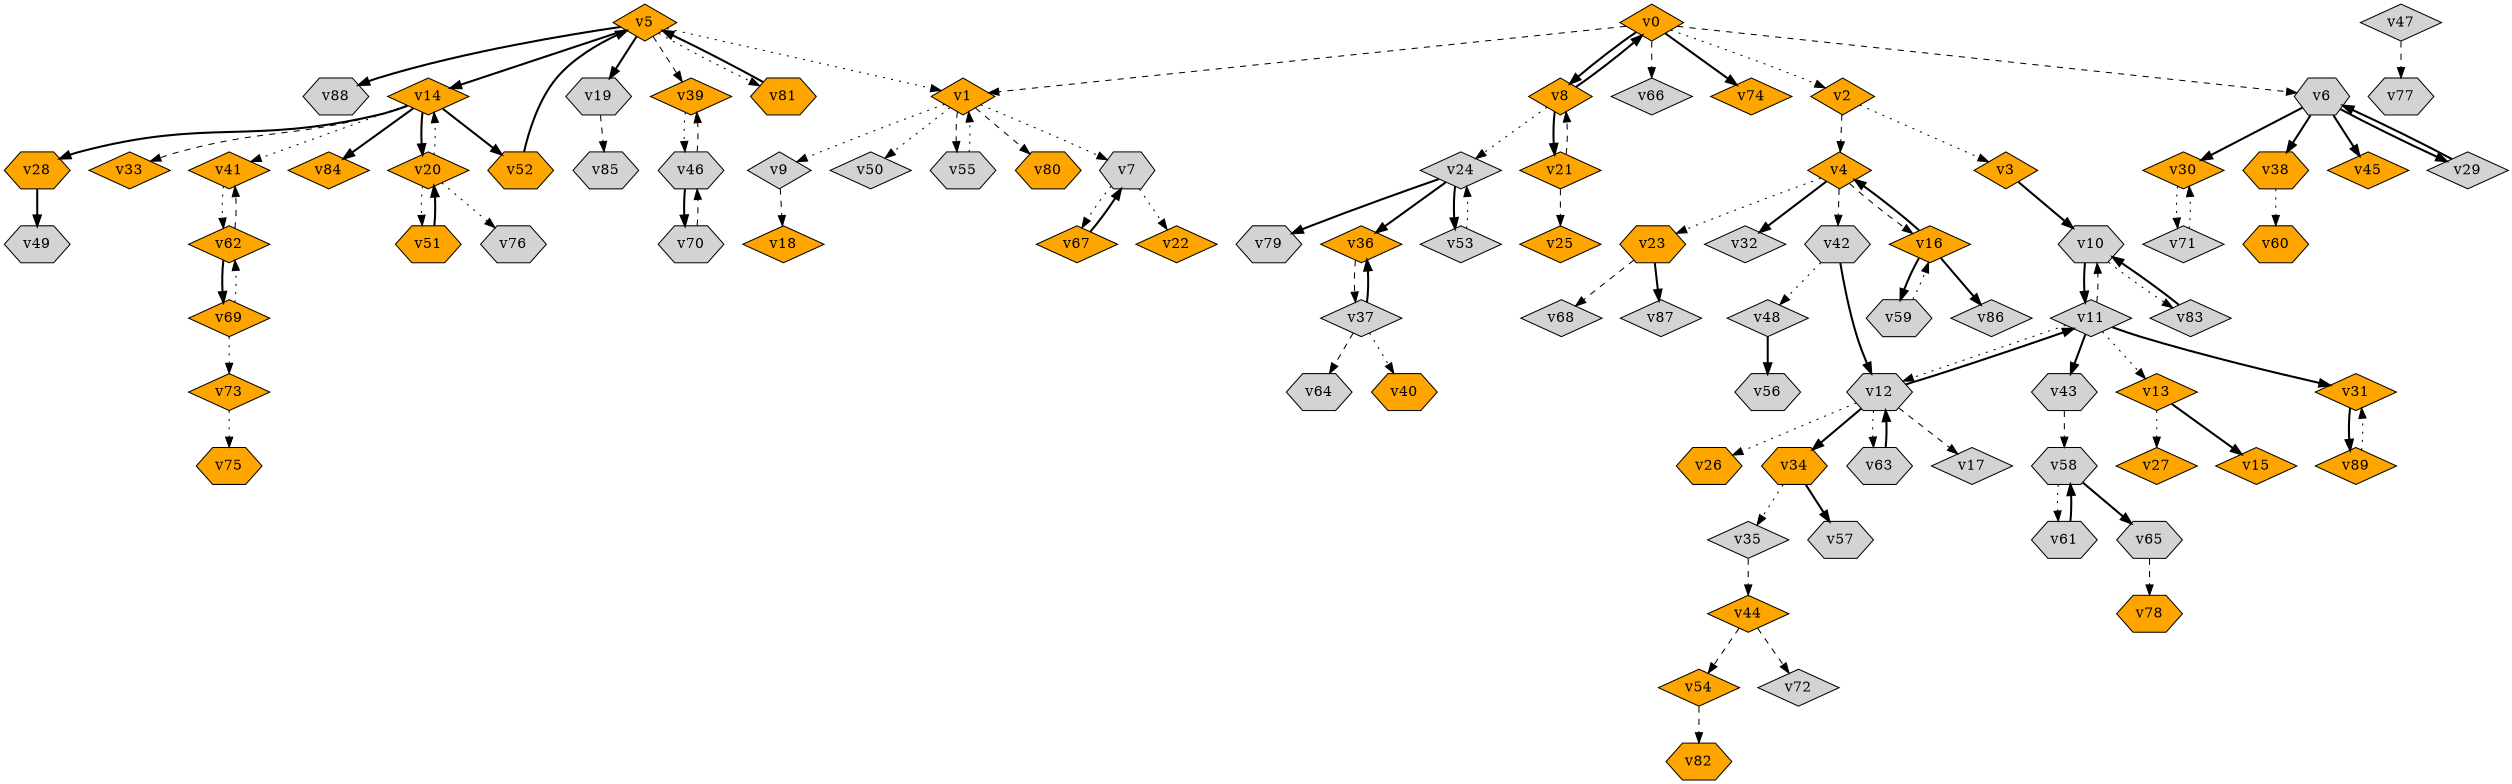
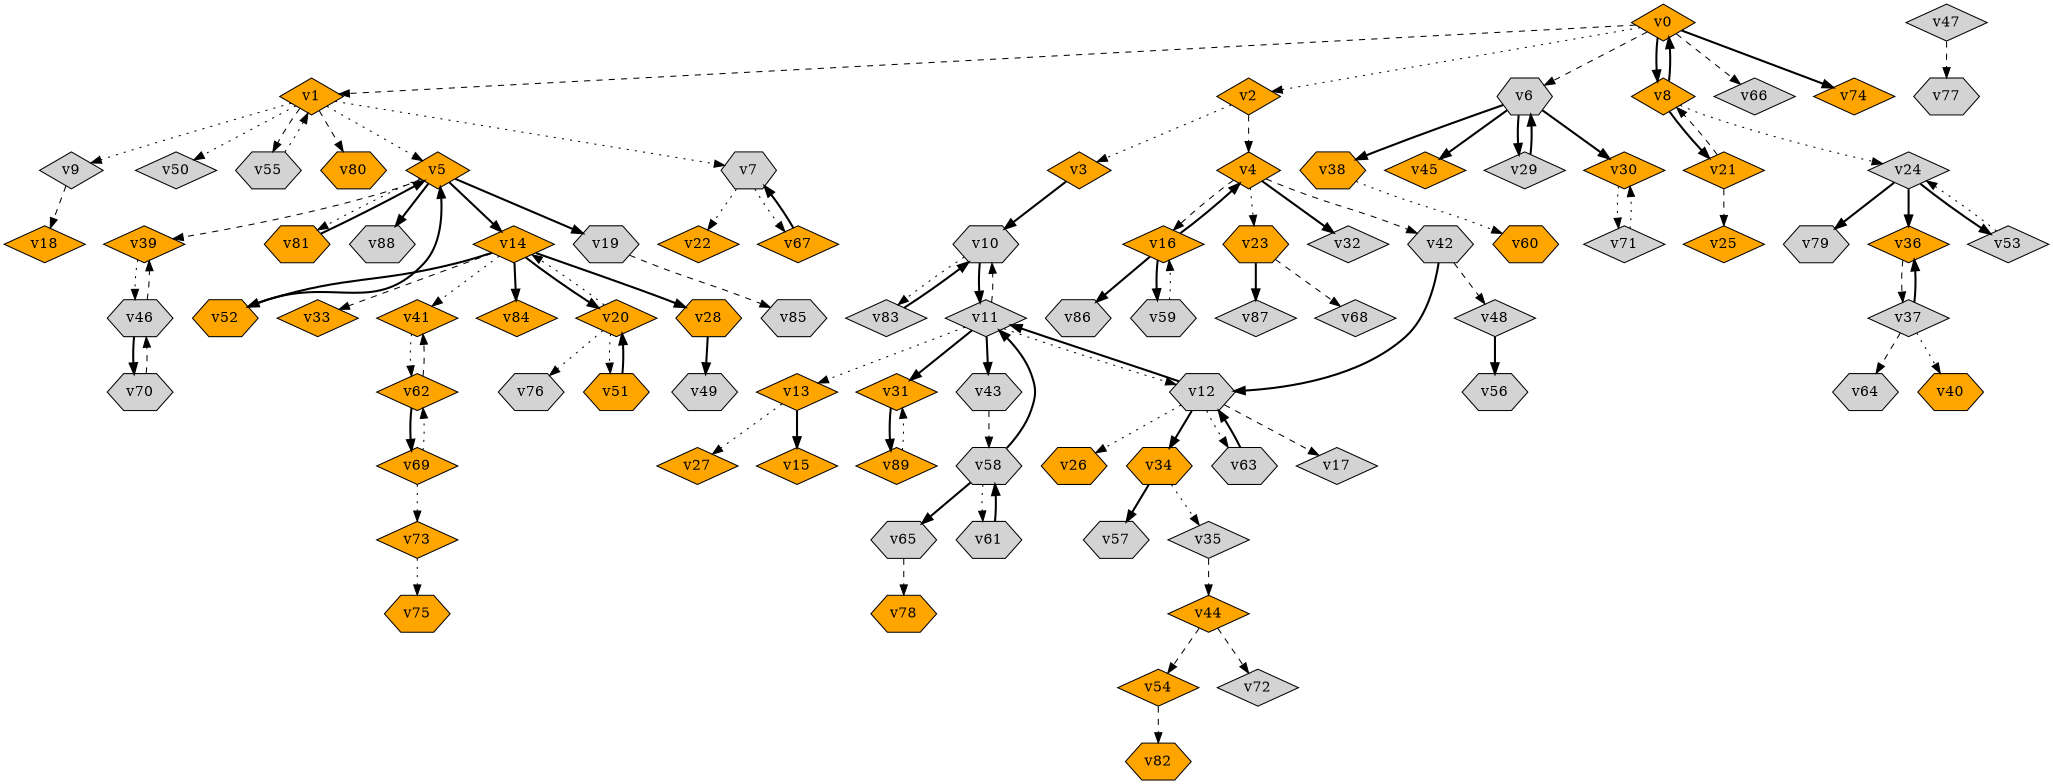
edge "v5" -> "v1": reversed
edge "v42" -> "v48": style dotted -> dashed
node "v86": shape diamond -> hexagon
edge "v58" -> "v11": added
